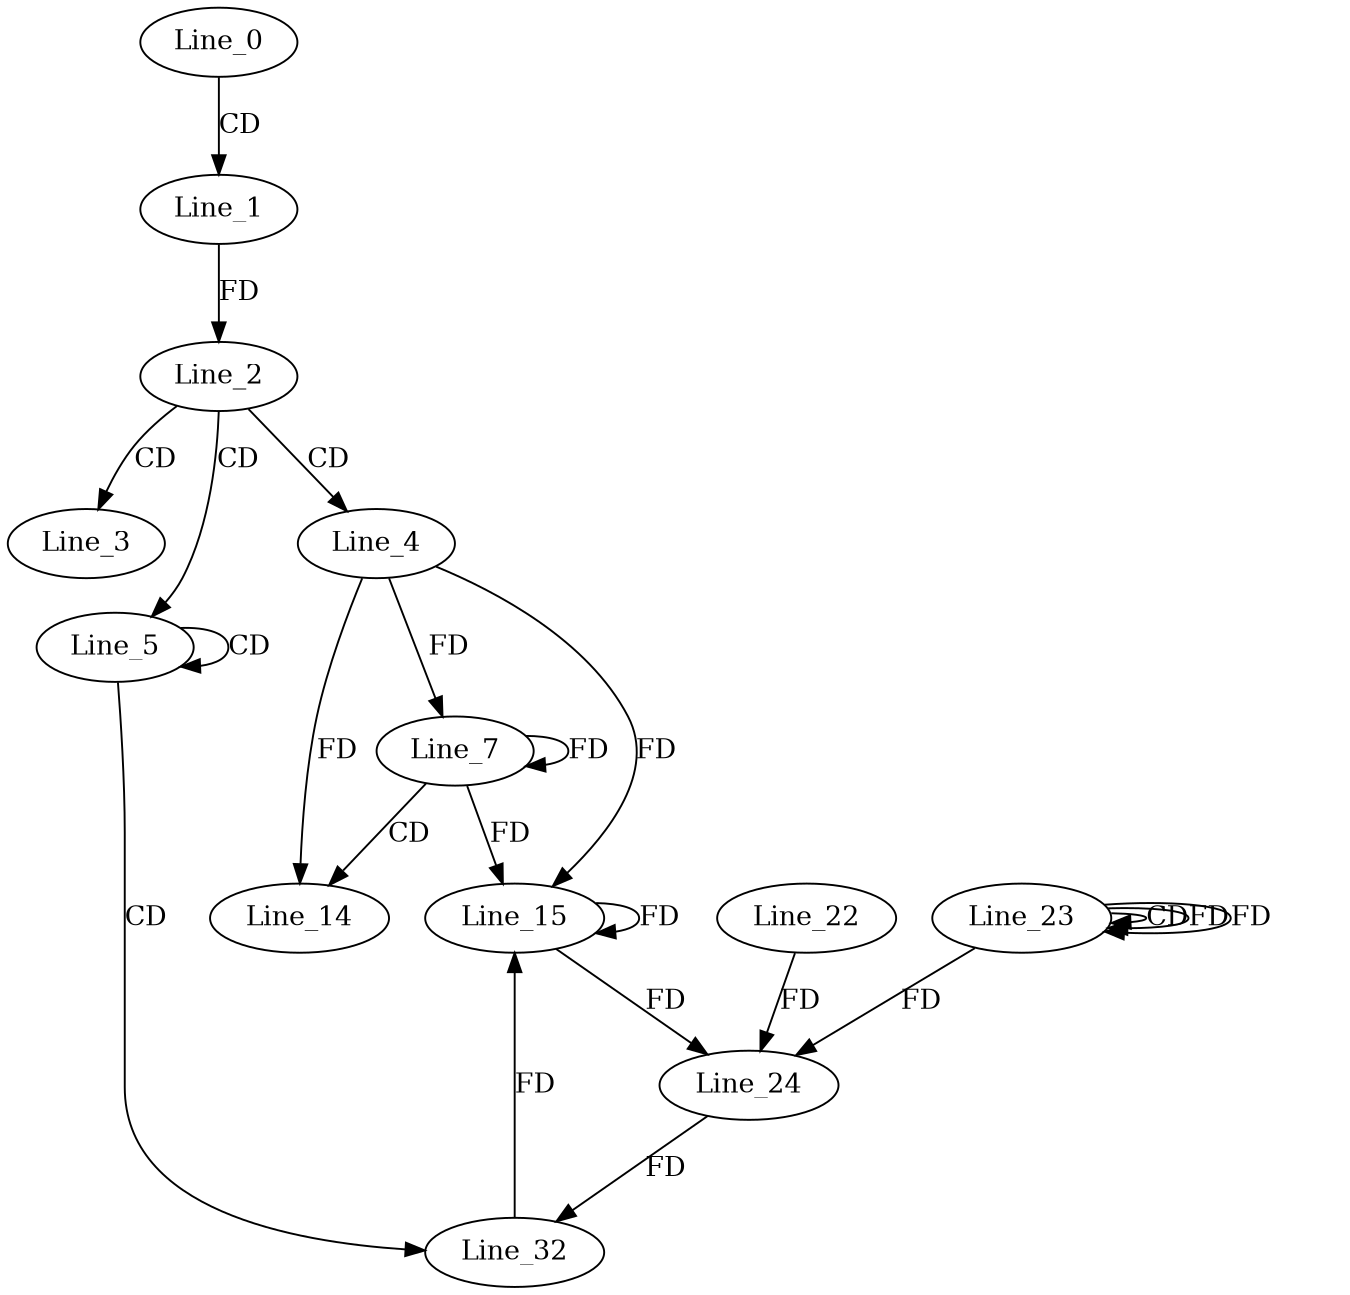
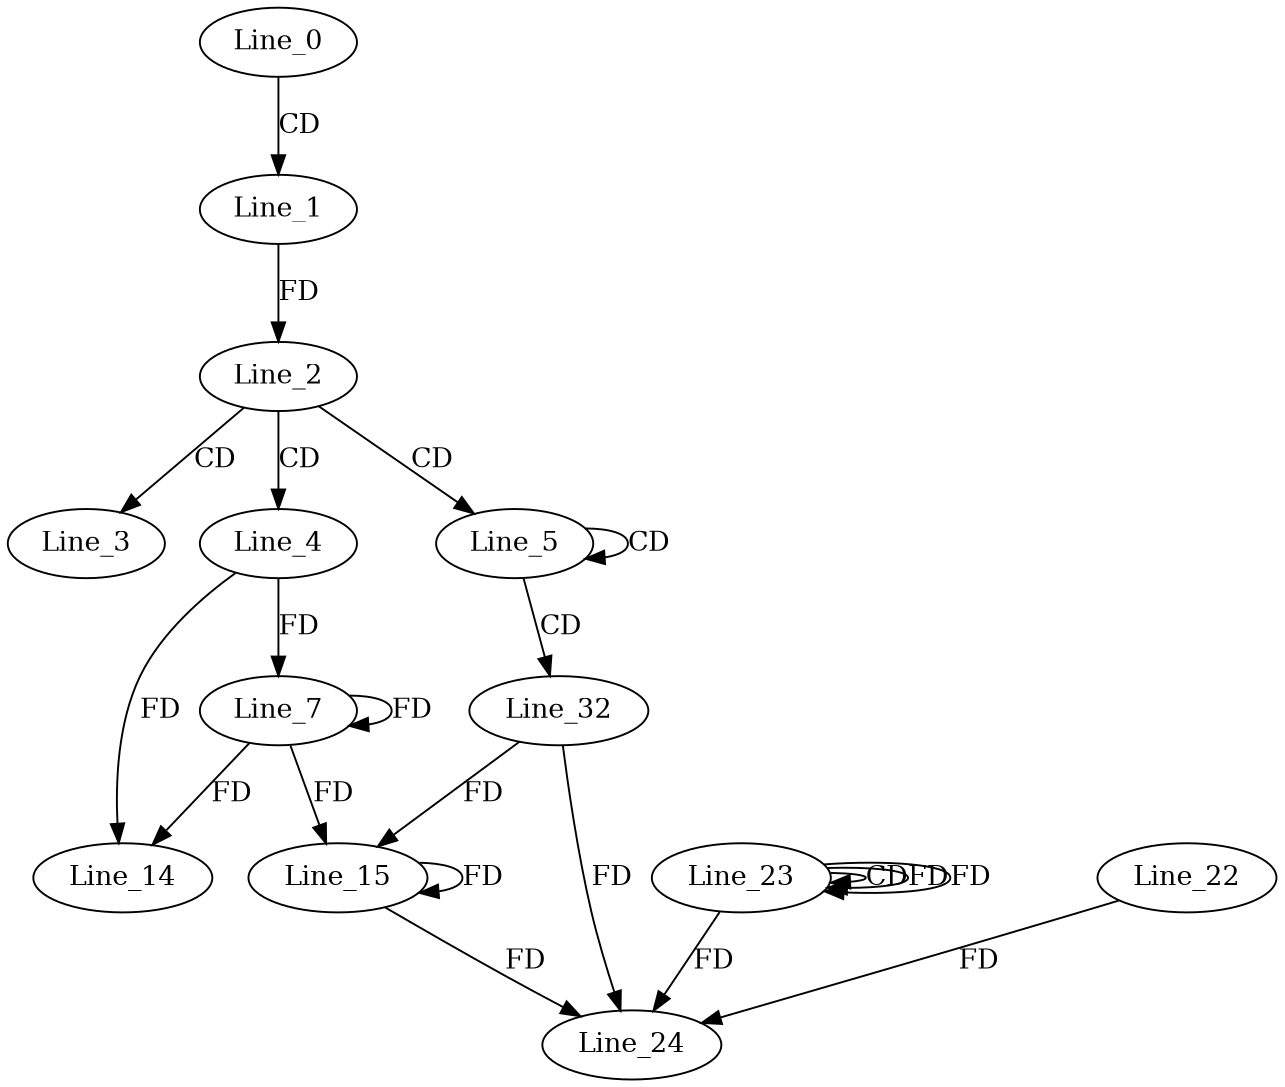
edge "Line_4" -> "Line_15": removed, label "FD"
edge "Line_7" -> "Line_14": label "CD" -> "FD"
edge "Line_24" -> "Line_32": reversed
